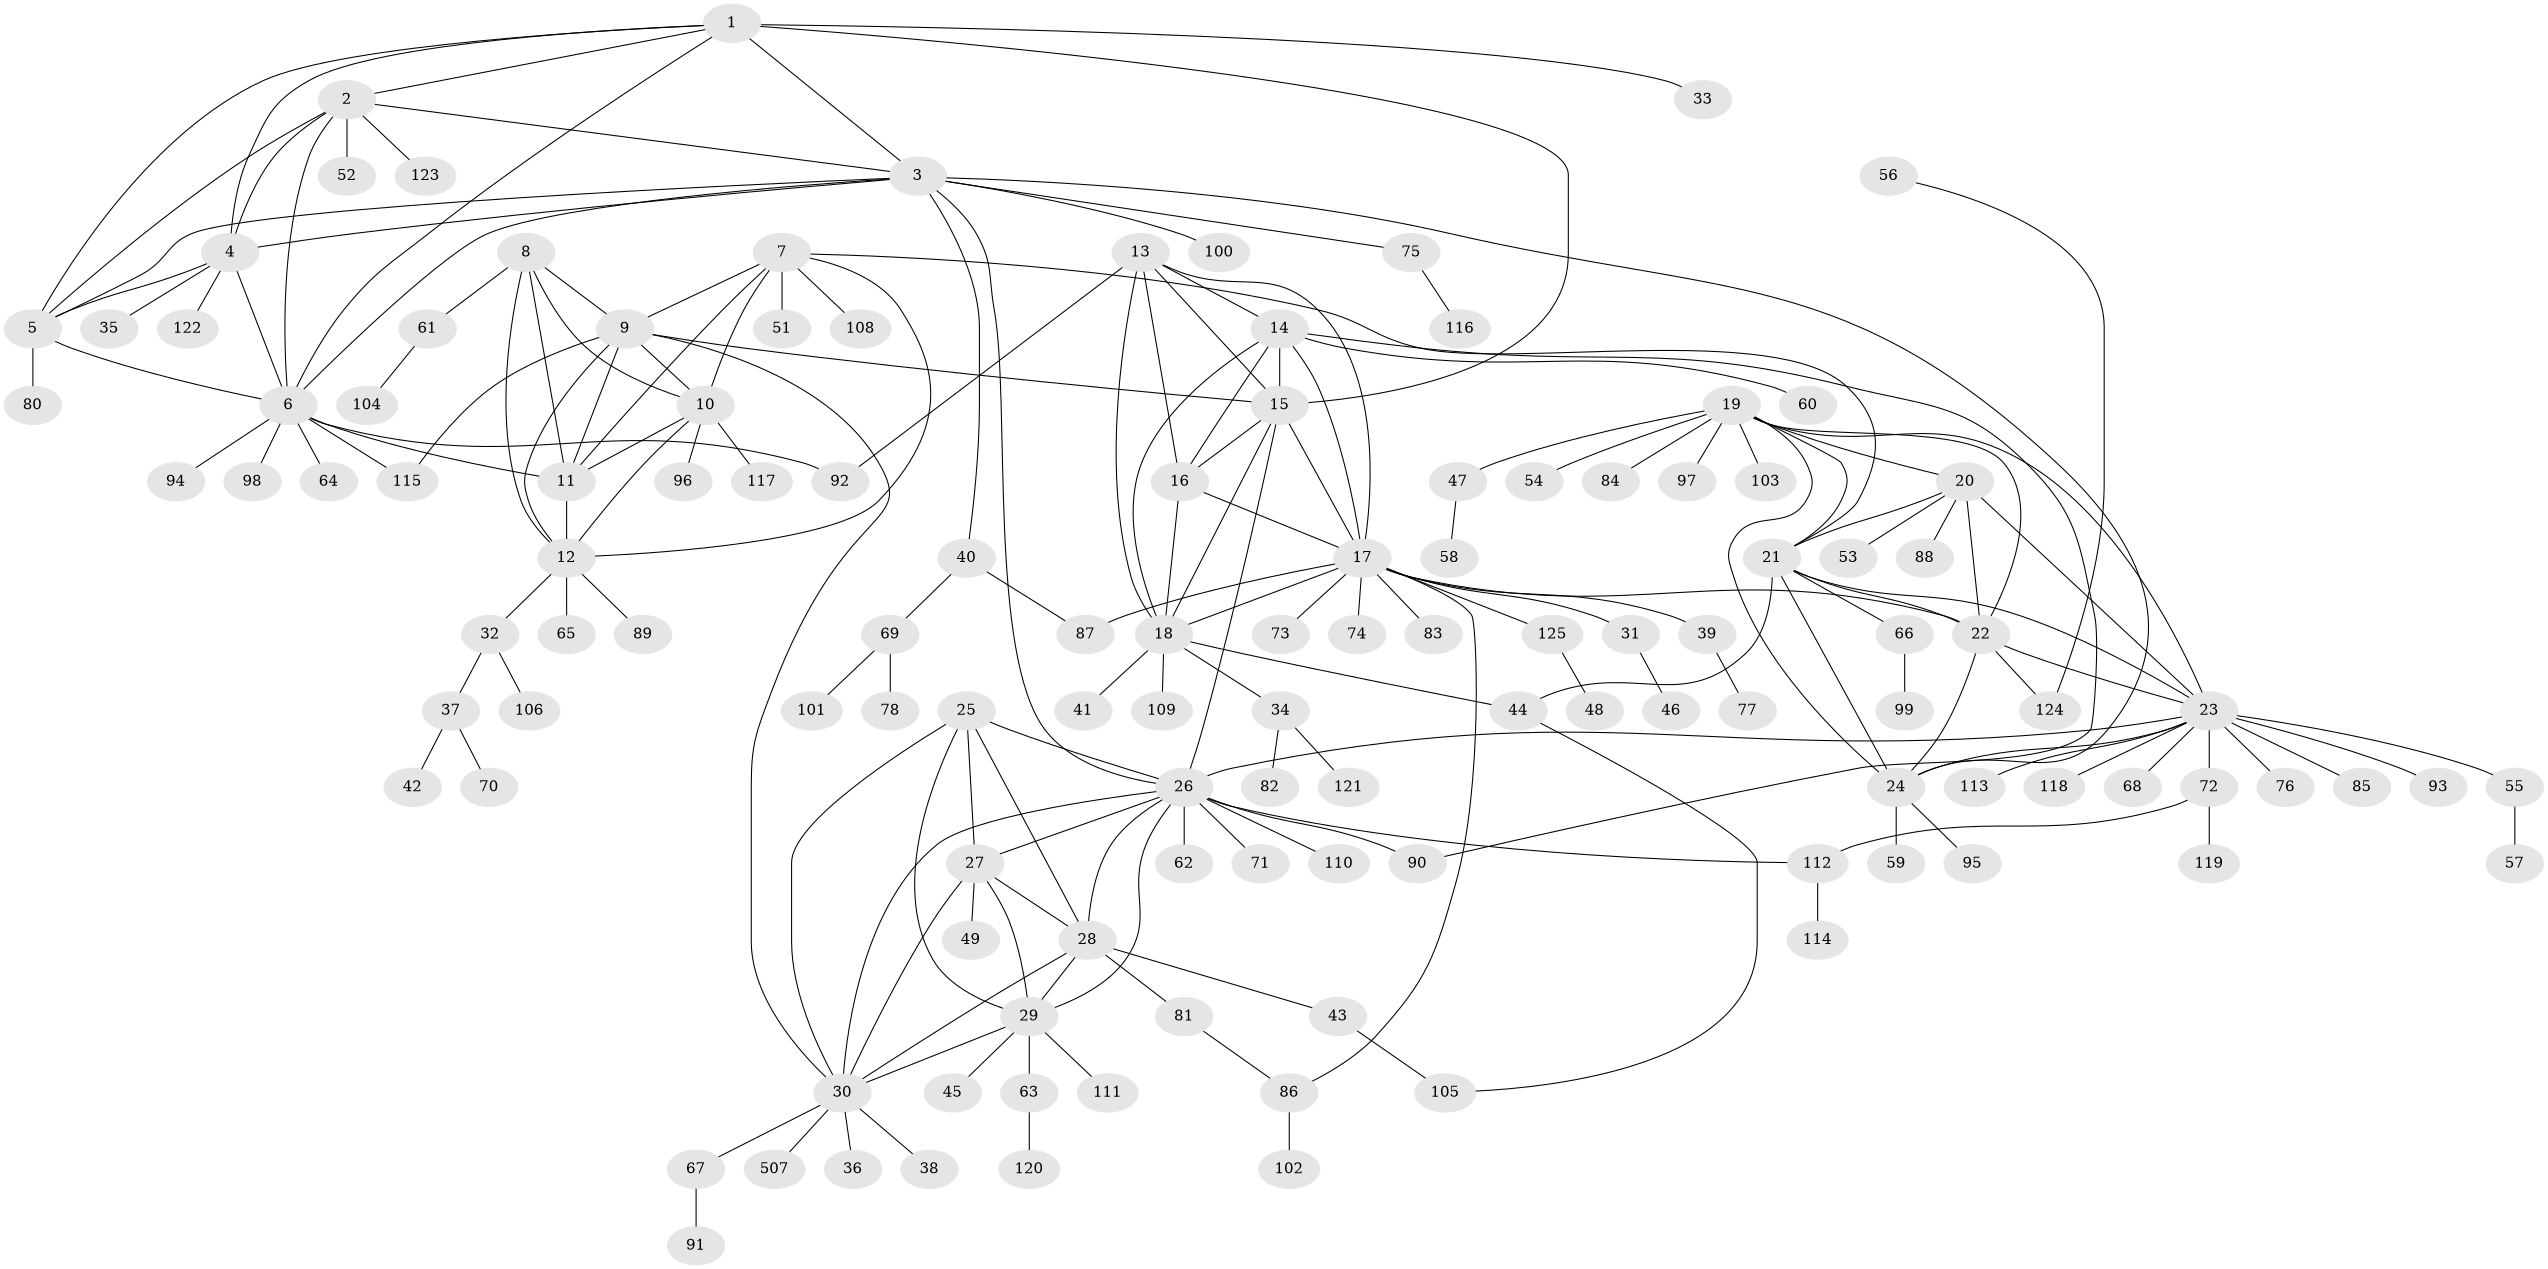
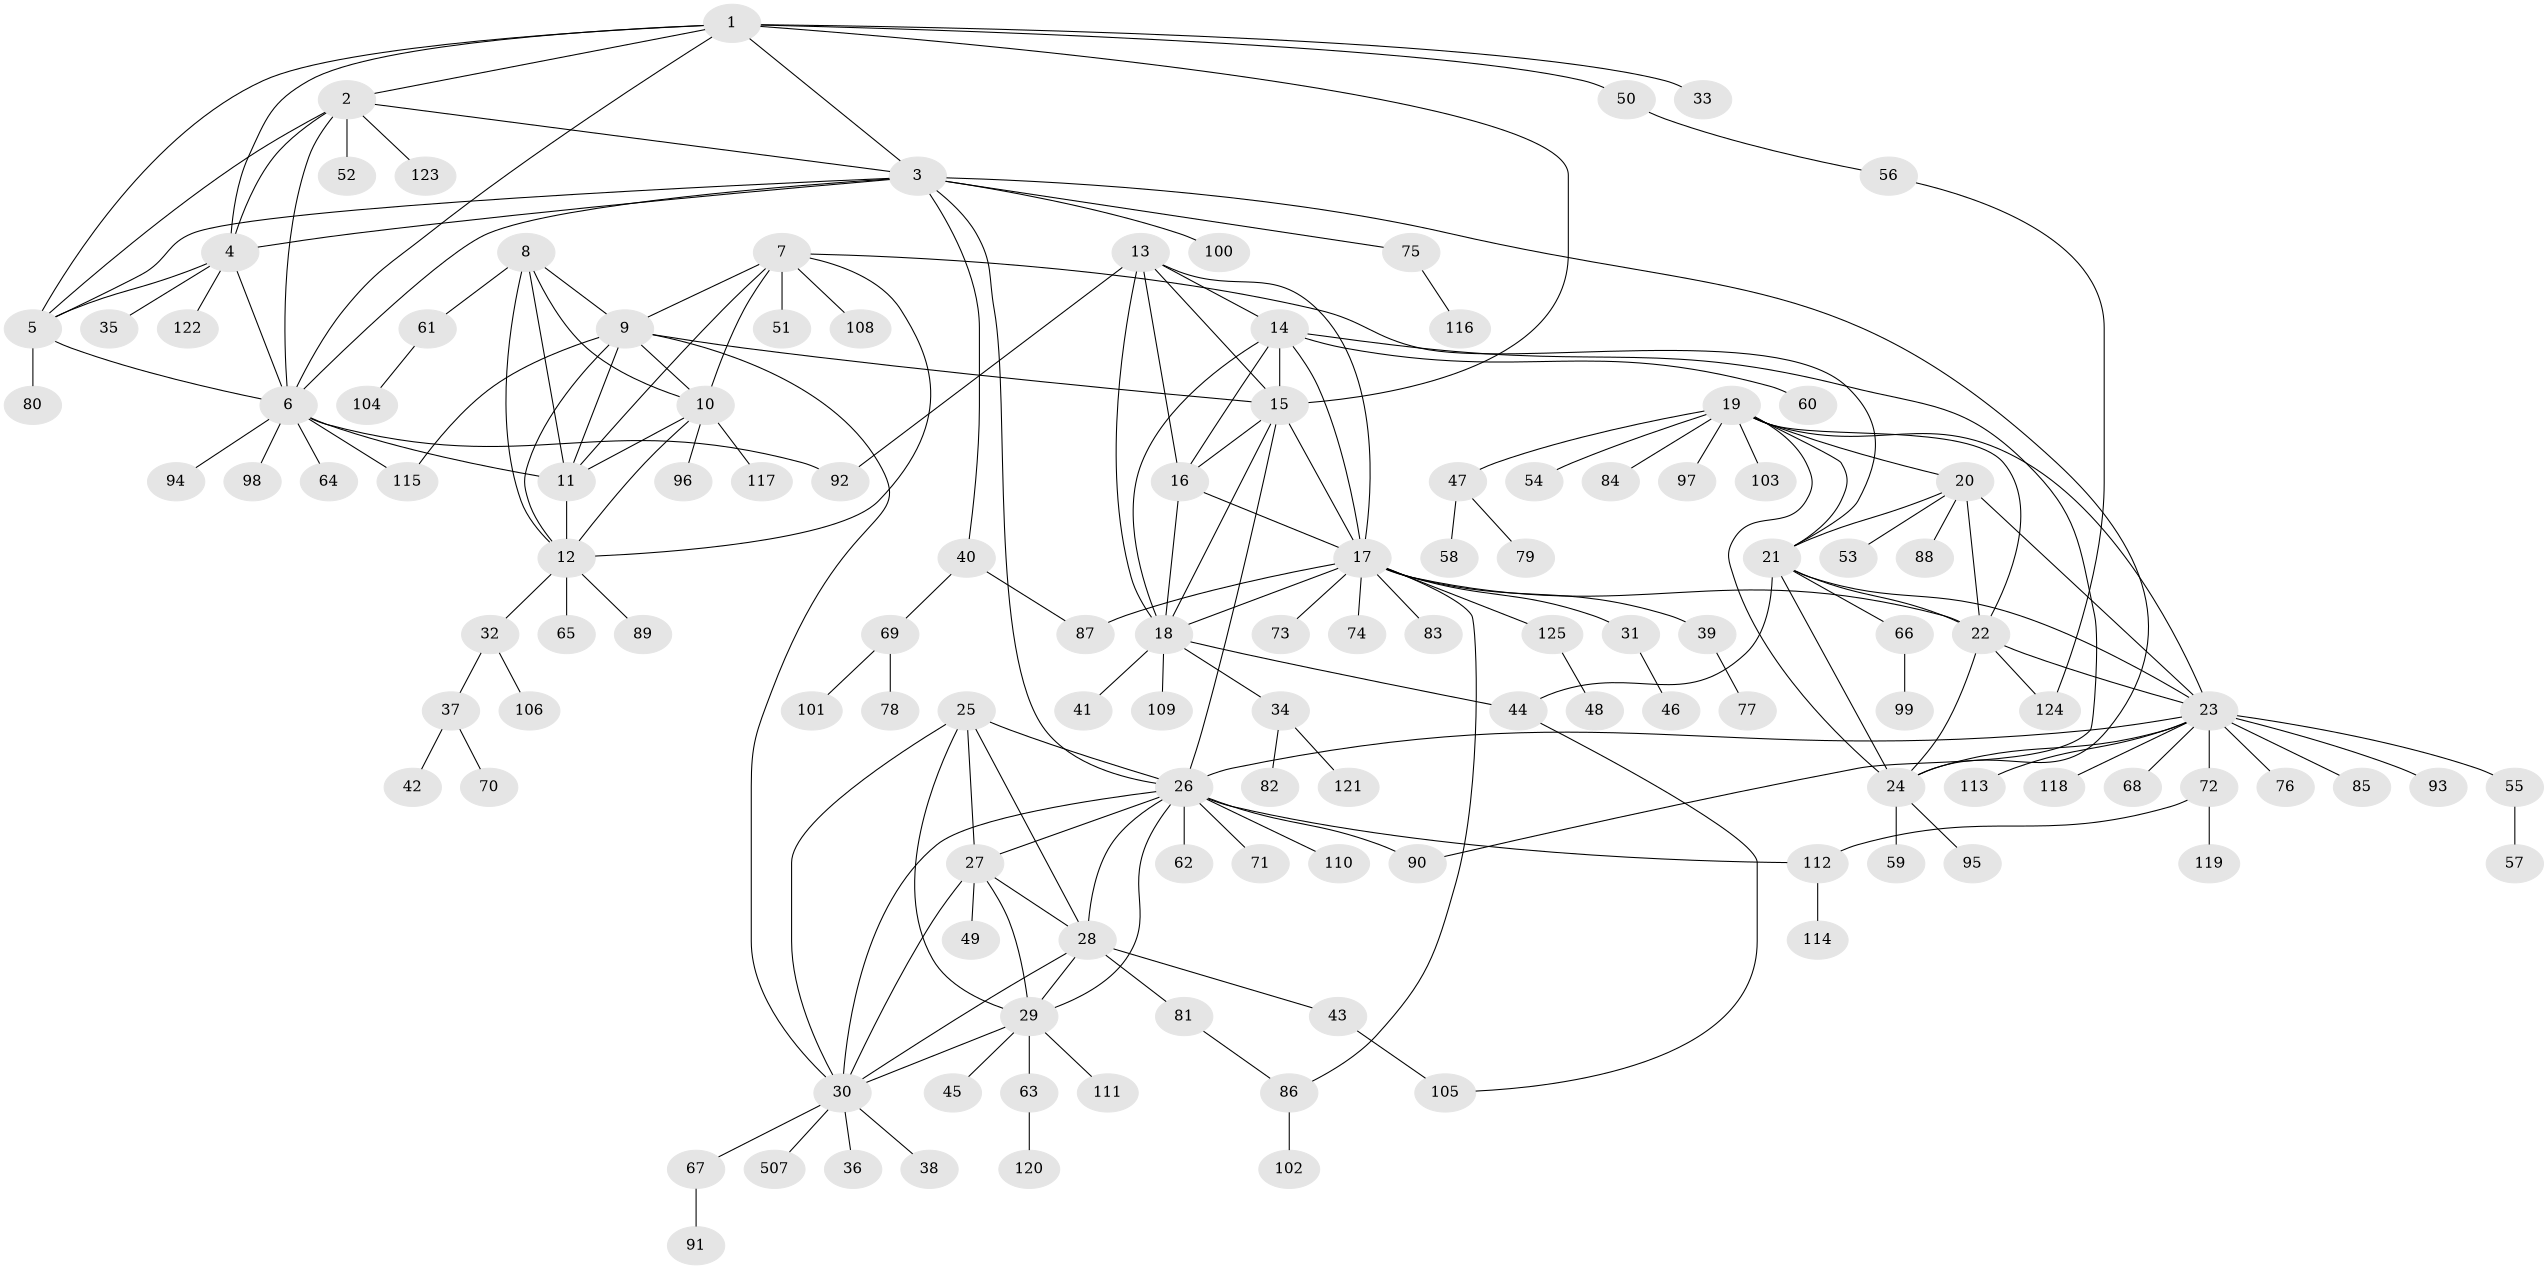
node "50": added
node "79": added
